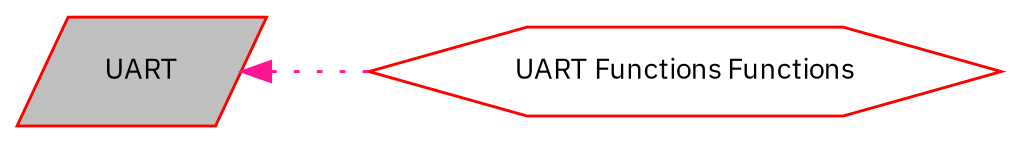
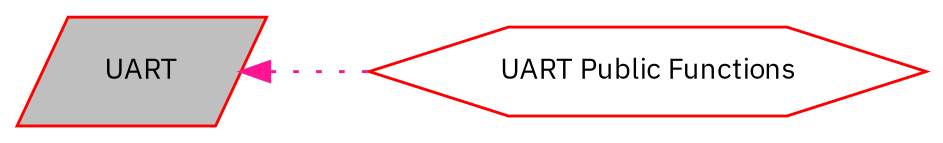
node "UART Functions Functions": label "UART Functions Functions" -> "UART Public Functions"
